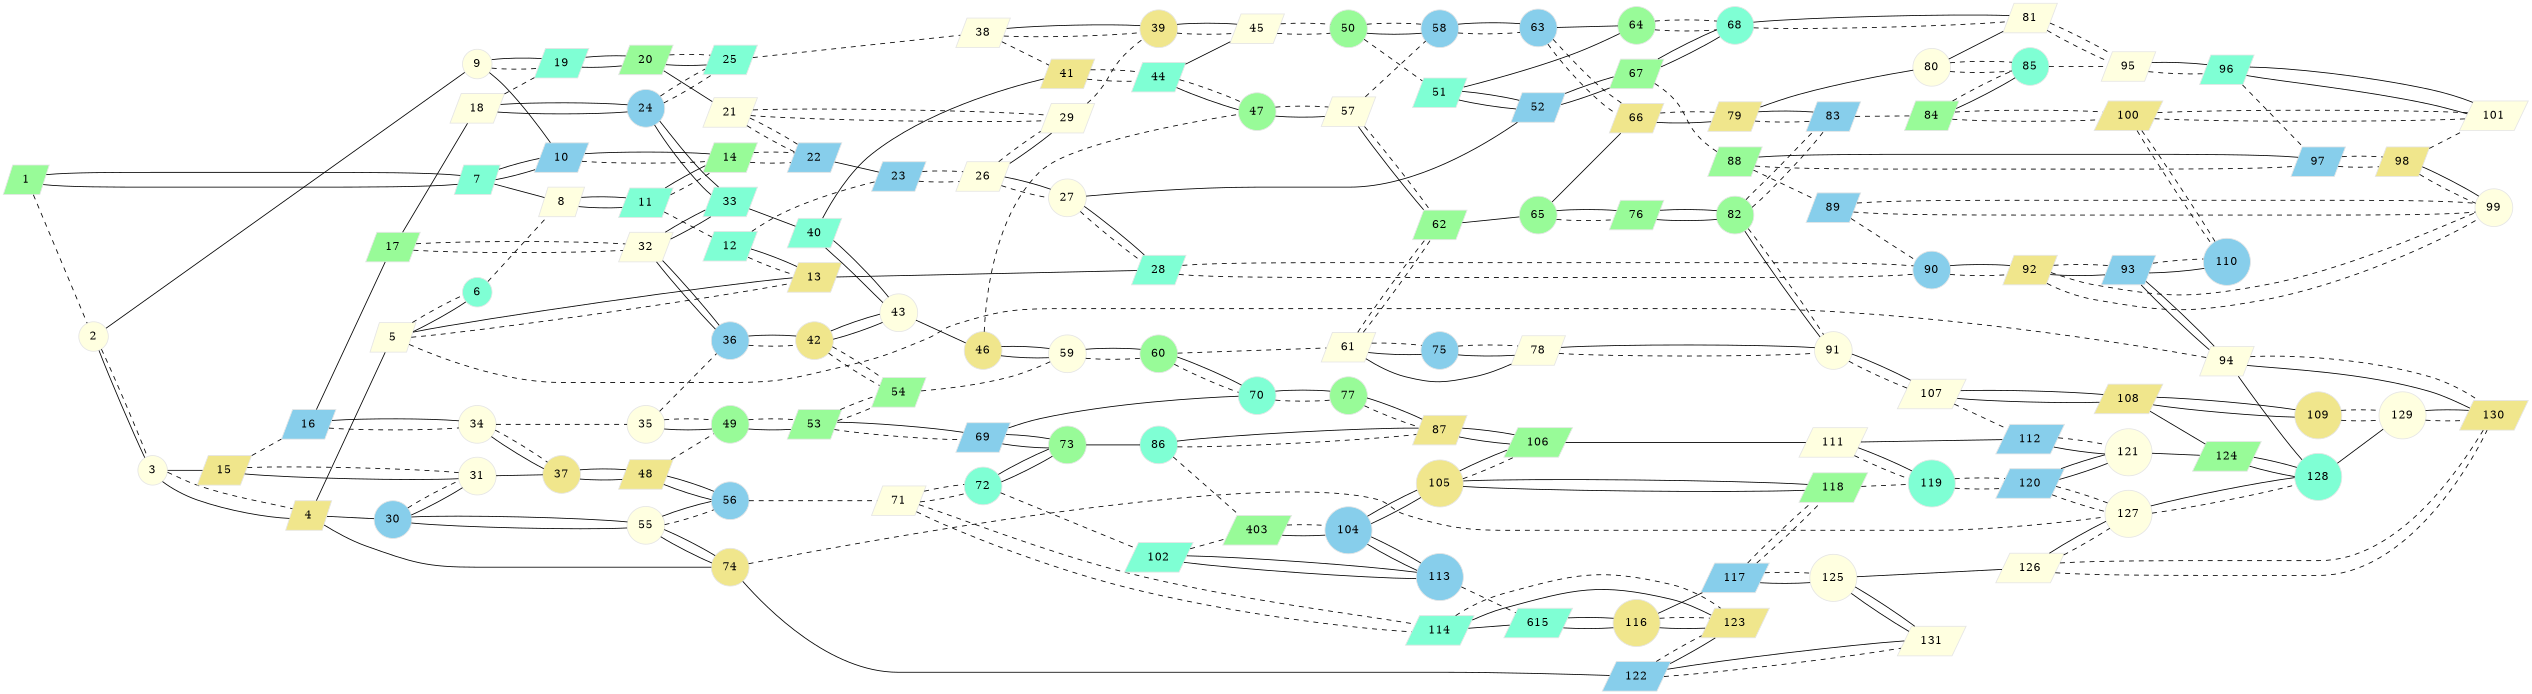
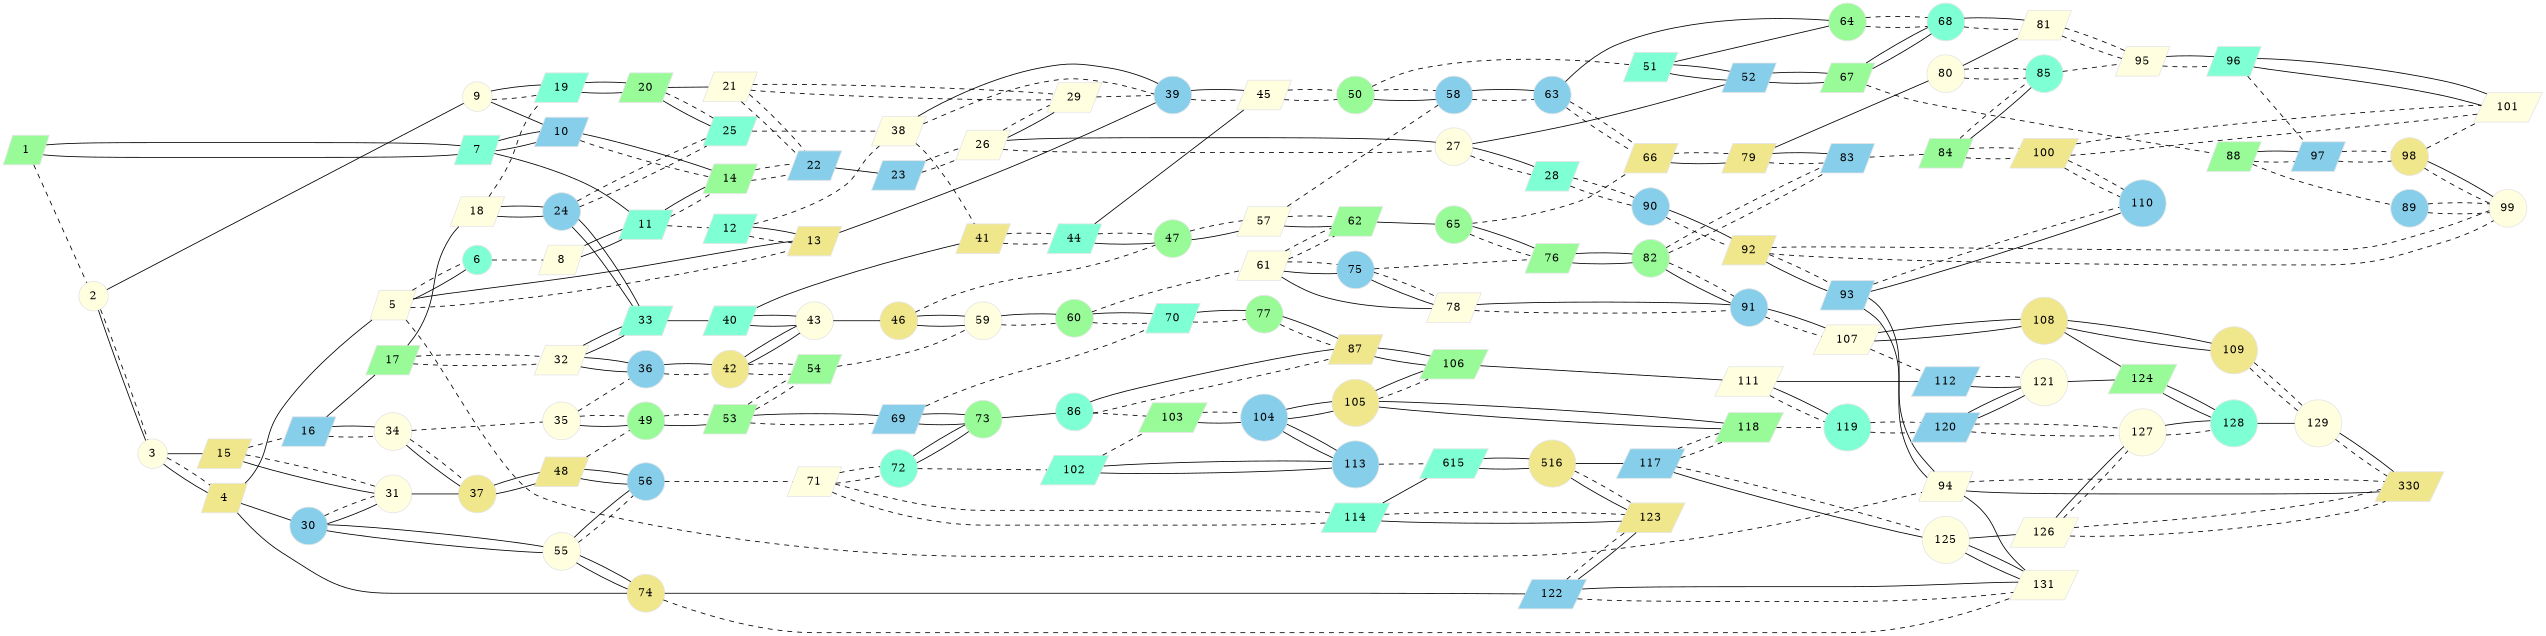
node "39": fillcolor khaki -> skyblue
node "98": shape parallelogram -> circle
edge "66" -- "65": style solid -> dashed
edge "7" -- "8": now "7" -- "11"
edge "23" -- "12": now "38" -- "12"
node "89": shape parallelogram -> circle
edge "89" -- "90": removed
edge "76" -- "75": added
edge "28" -- "13": now "39" -- "13"
node "91": fillcolor lightyellow -> skyblue
node "70": shape circle -> parallelogram
node "108": shape parallelogram -> circle
edge "70" -- "69": style solid -> dashed
node "130": label "130" -> "330"
edge "94" -- "128": now "94" -- "131"
edge "127" -- "74": now "131" -- "74"
node "403": label "403" -> "103"
node "116": label "116" -> "516"
